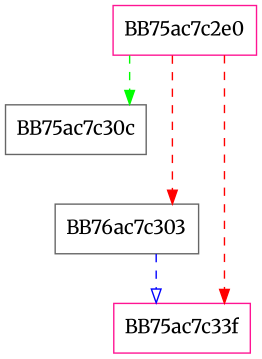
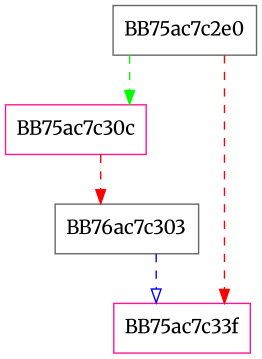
node "BB75ac7c2e0": color deeppink -> gray40
edge "BB75ac7c2e0" -> "BB76ac7c303": now "BB75ac7c30c" -> "BB76ac7c303"
node "BB75ac7c30c": color gray40 -> deeppink
